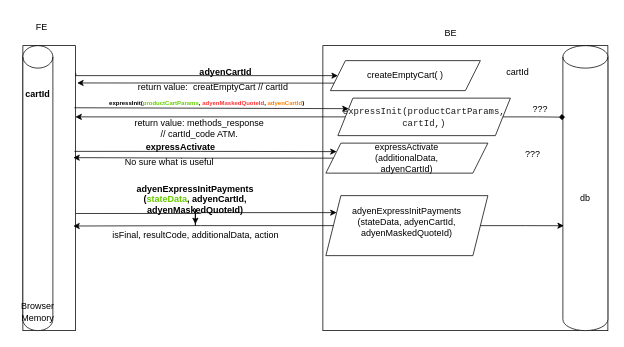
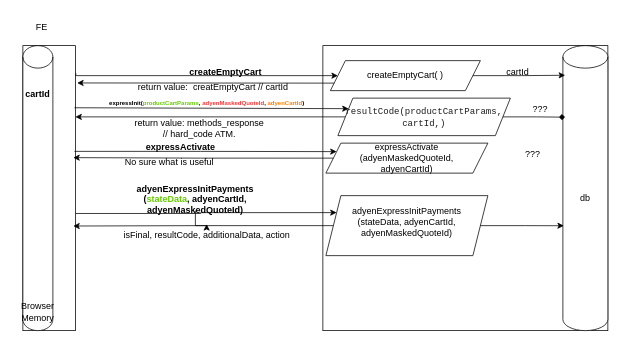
node "BE": removed
node "adyenCartId": label "adyenCartId" -> "createEmptyCart"
edge "createEmptyCart( )" -> "db": added
node "expressInit(productCartParams, cartId,)": label "expressInit(productCartParams, cartId,)" -> "resultCode(productCartParams, cartId,)"
node "return value: methods_response // cartId_code ATM.": label "return value: methods_response // cartId_code ATM." -> "return value: methods_response // hard_code ATM."
node "expressActivate (additionalData, adyenCartId)": label "expressActivate (additionalData, adyenCartId)" -> "expressActivate (adyenMaskedQuoteId, adyenCartId)"
node "isFinal, resultCode, additionalData, action": moved (195, 235) -> (207, 235)
